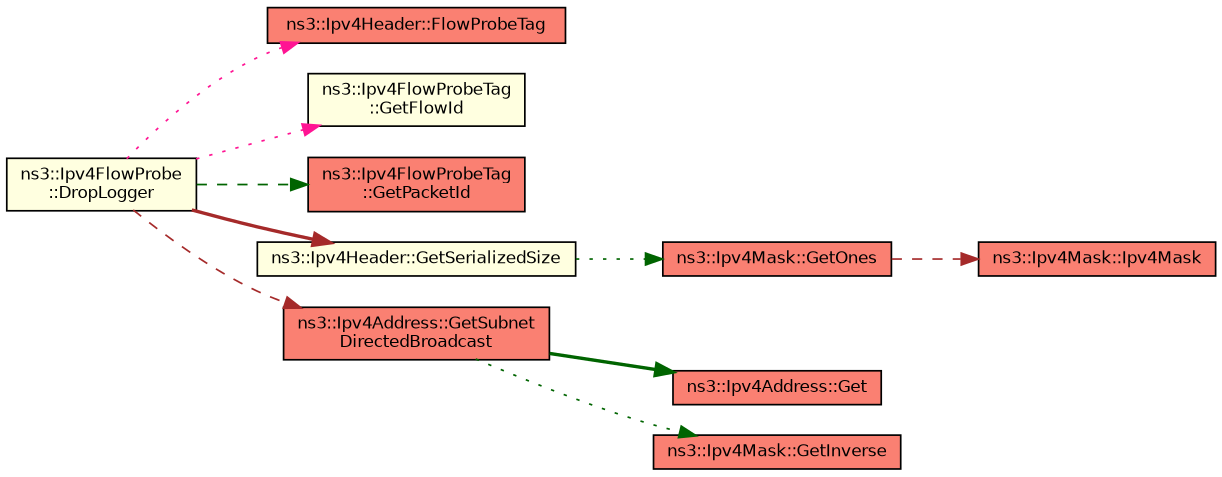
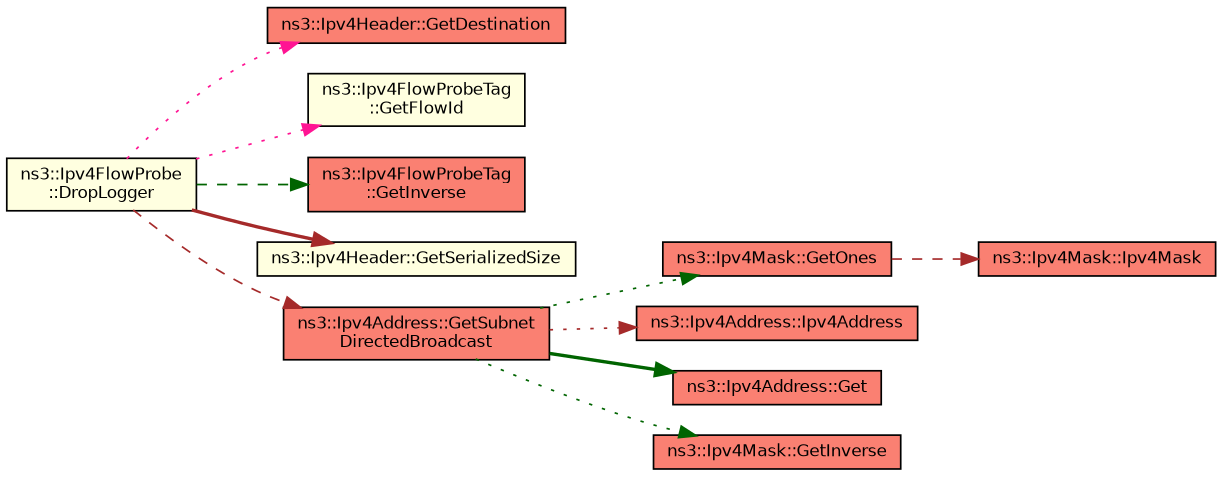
node "ns3::Ipv4Header::FlowProbeTag": label "ns3::Ipv4Header::FlowProbeTag" -> "ns3::Ipv4Header::GetDestination"
node "ns3::Ipv4FlowProbeTag ::GetPacketId": label "ns3::Ipv4FlowProbeTag ::GetPacketId" -> "ns3::Ipv4FlowProbeTag ::GetInverse"
edge "ns3::Ipv4Header::GetSerializedSize" -> "ns3::Ipv4Mask::GetOnes": now "ns3::Ipv4Address::GetSubnet DirectedBroadcast" -> "ns3::Ipv4Mask::GetOnes"
node "ns3::Ipv4Address::Ipv4Address": added
